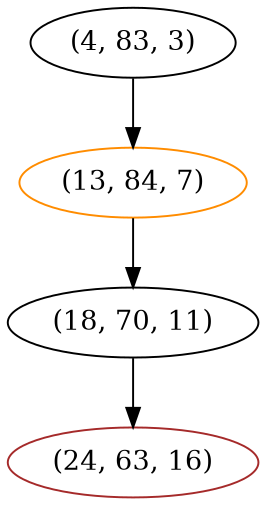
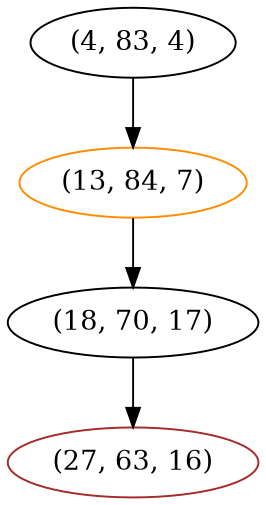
node "(4, 83, 3)": label "(4, 83, 3)" -> "(4, 83, 4)"
node "(18, 70, 11)": label "(18, 70, 11)" -> "(18, 70, 17)"
node "(24, 63, 16)": label "(24, 63, 16)" -> "(27, 63, 16)"
